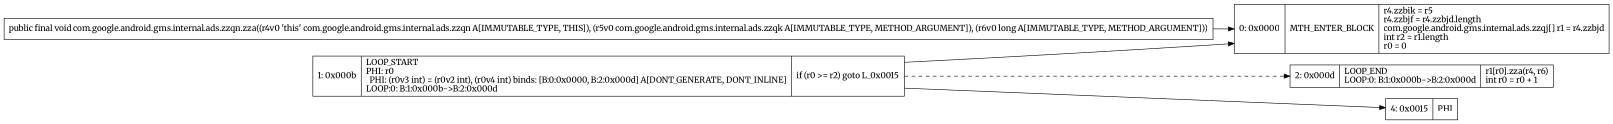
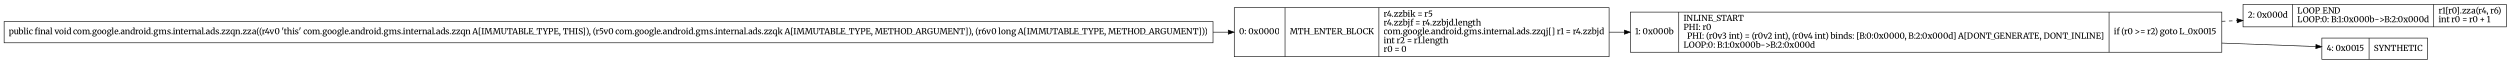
edge "1: 0x000b" -> "0: 0x0000": reversed
node "1: 0x000b": text "LOOP_START" -> "INLINE_START"
node "4: 0x0015": text "PHI" -> "SYNTHETIC"
